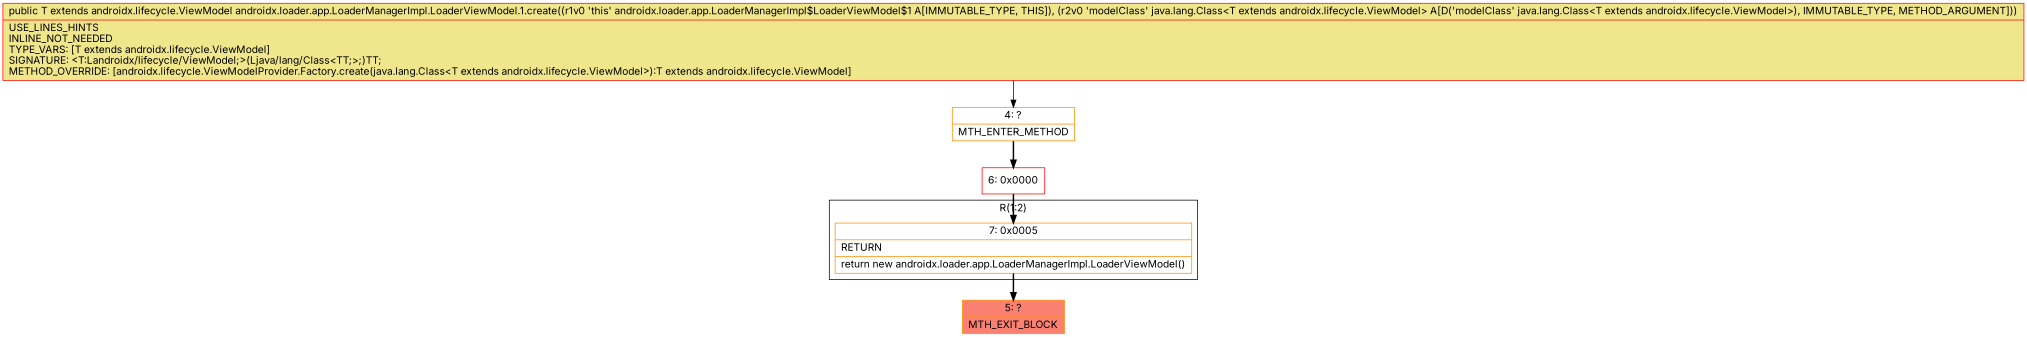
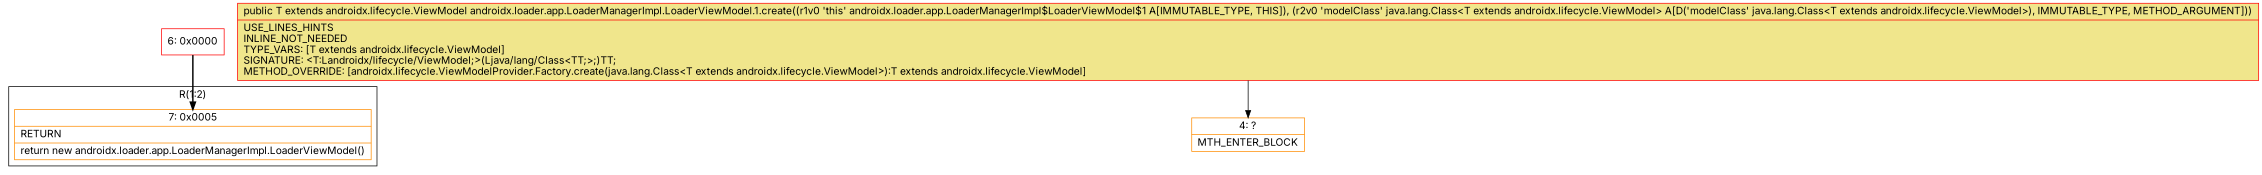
node "4: ?": text "MTH_ENTER_METHOD" -> "MTH_ENTER_BLOCK"
edge "4: ?" -> "6: 0x0000": removed
node "5: ?": removed
